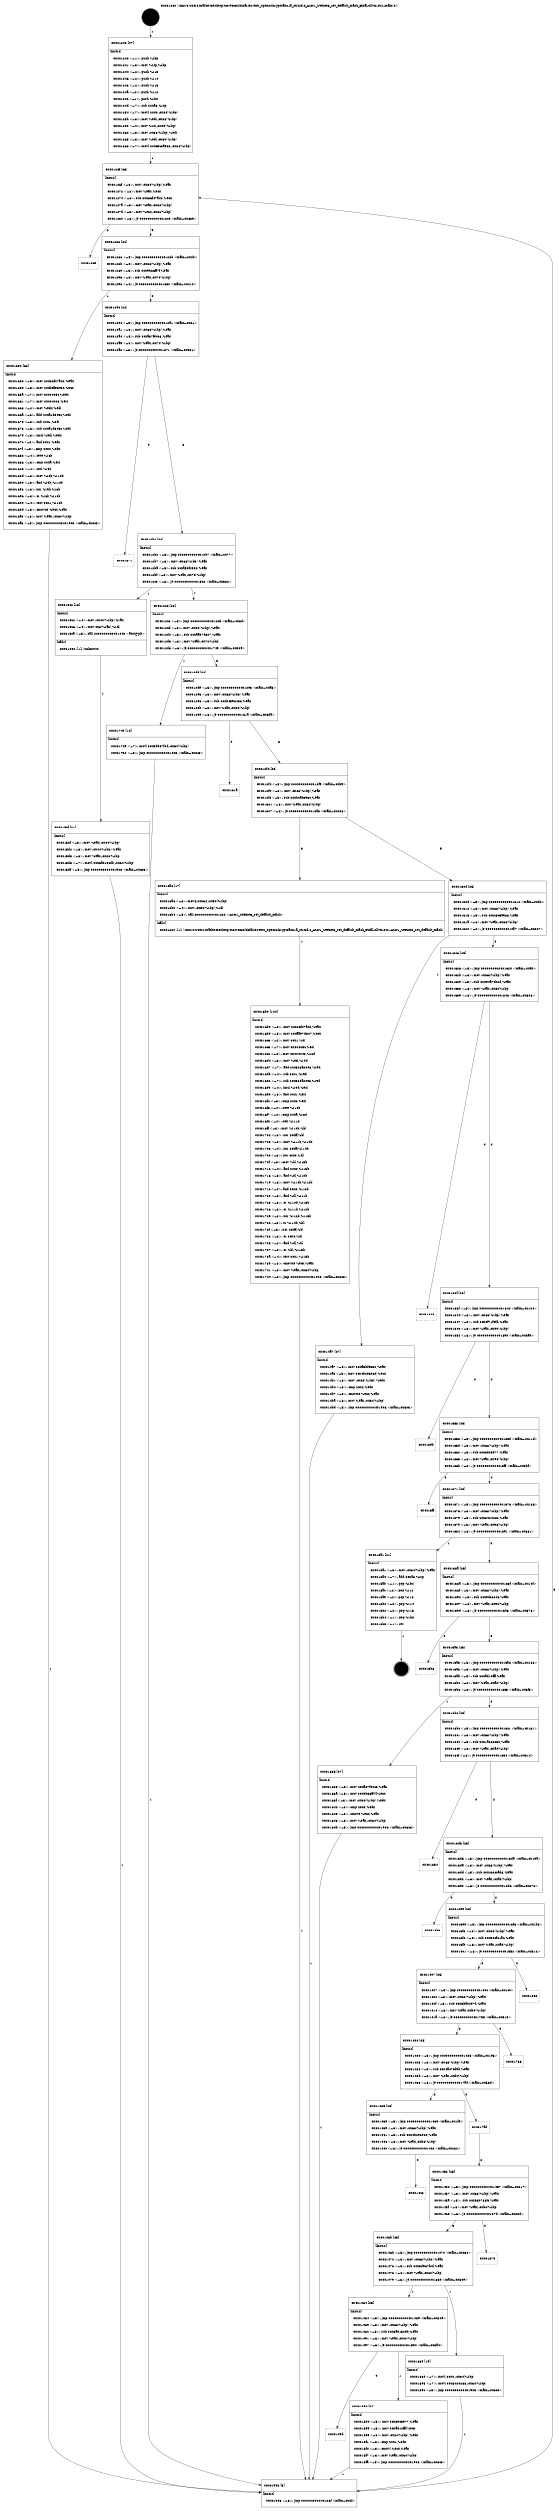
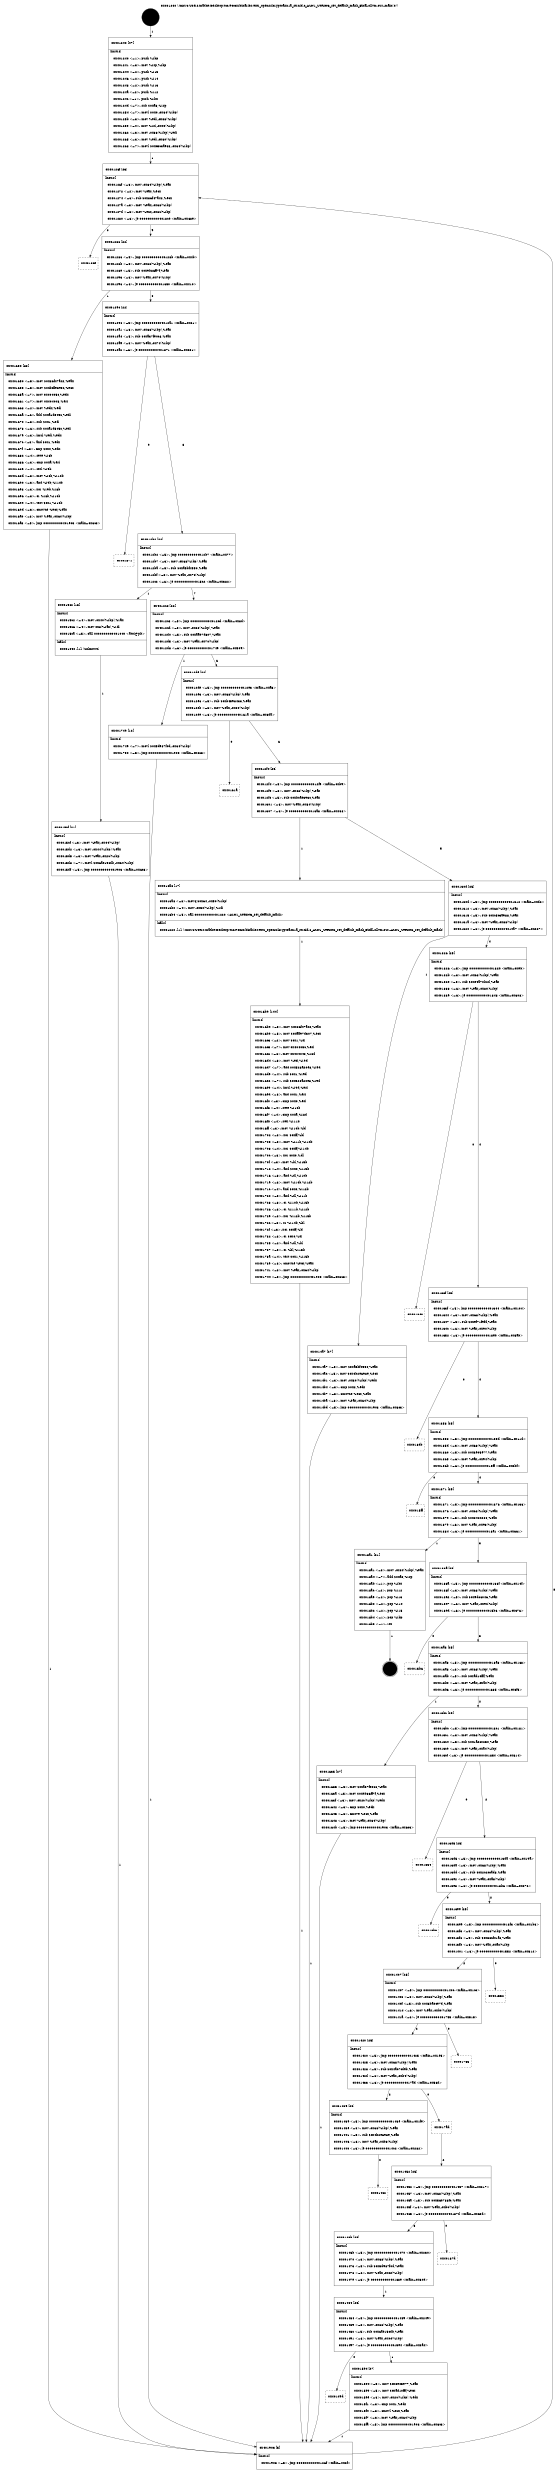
edge "0x4012f4 [25]" -> "0x4016a8 [17]": label " 3" -> " 1"
node "0x40188e [19]": removed
